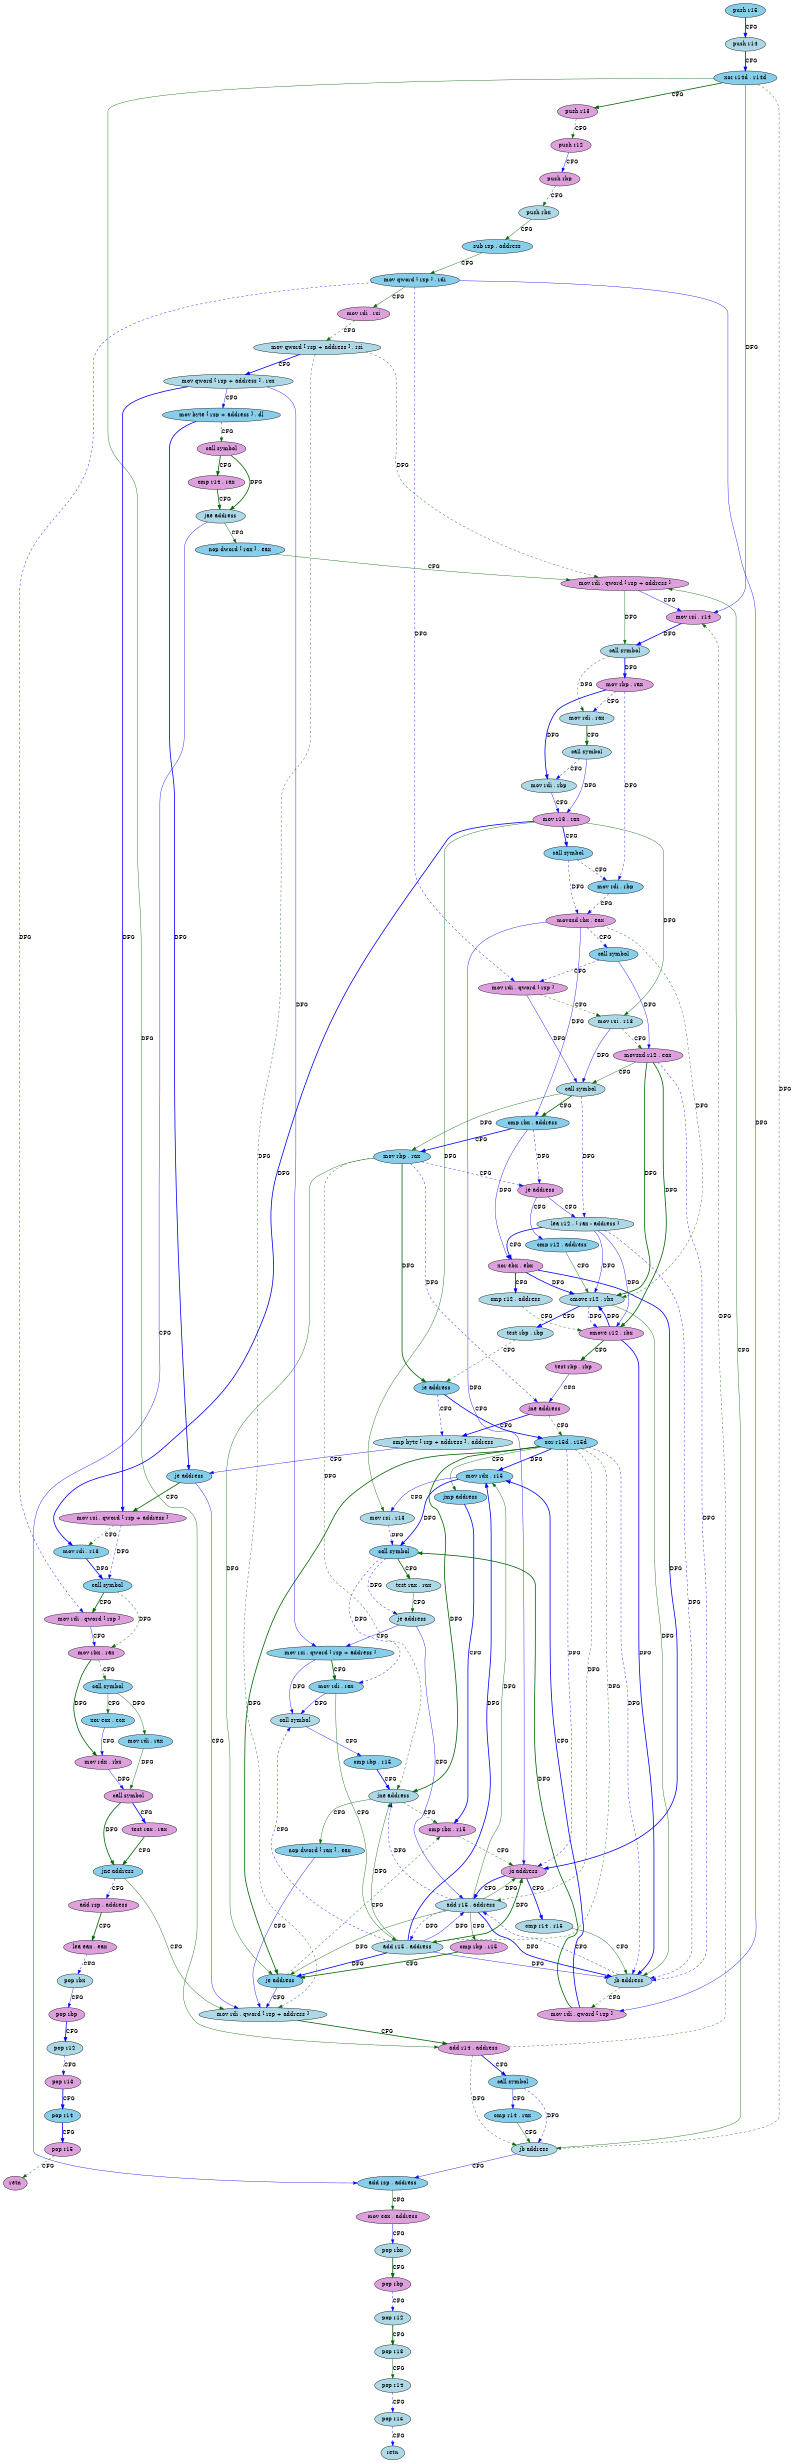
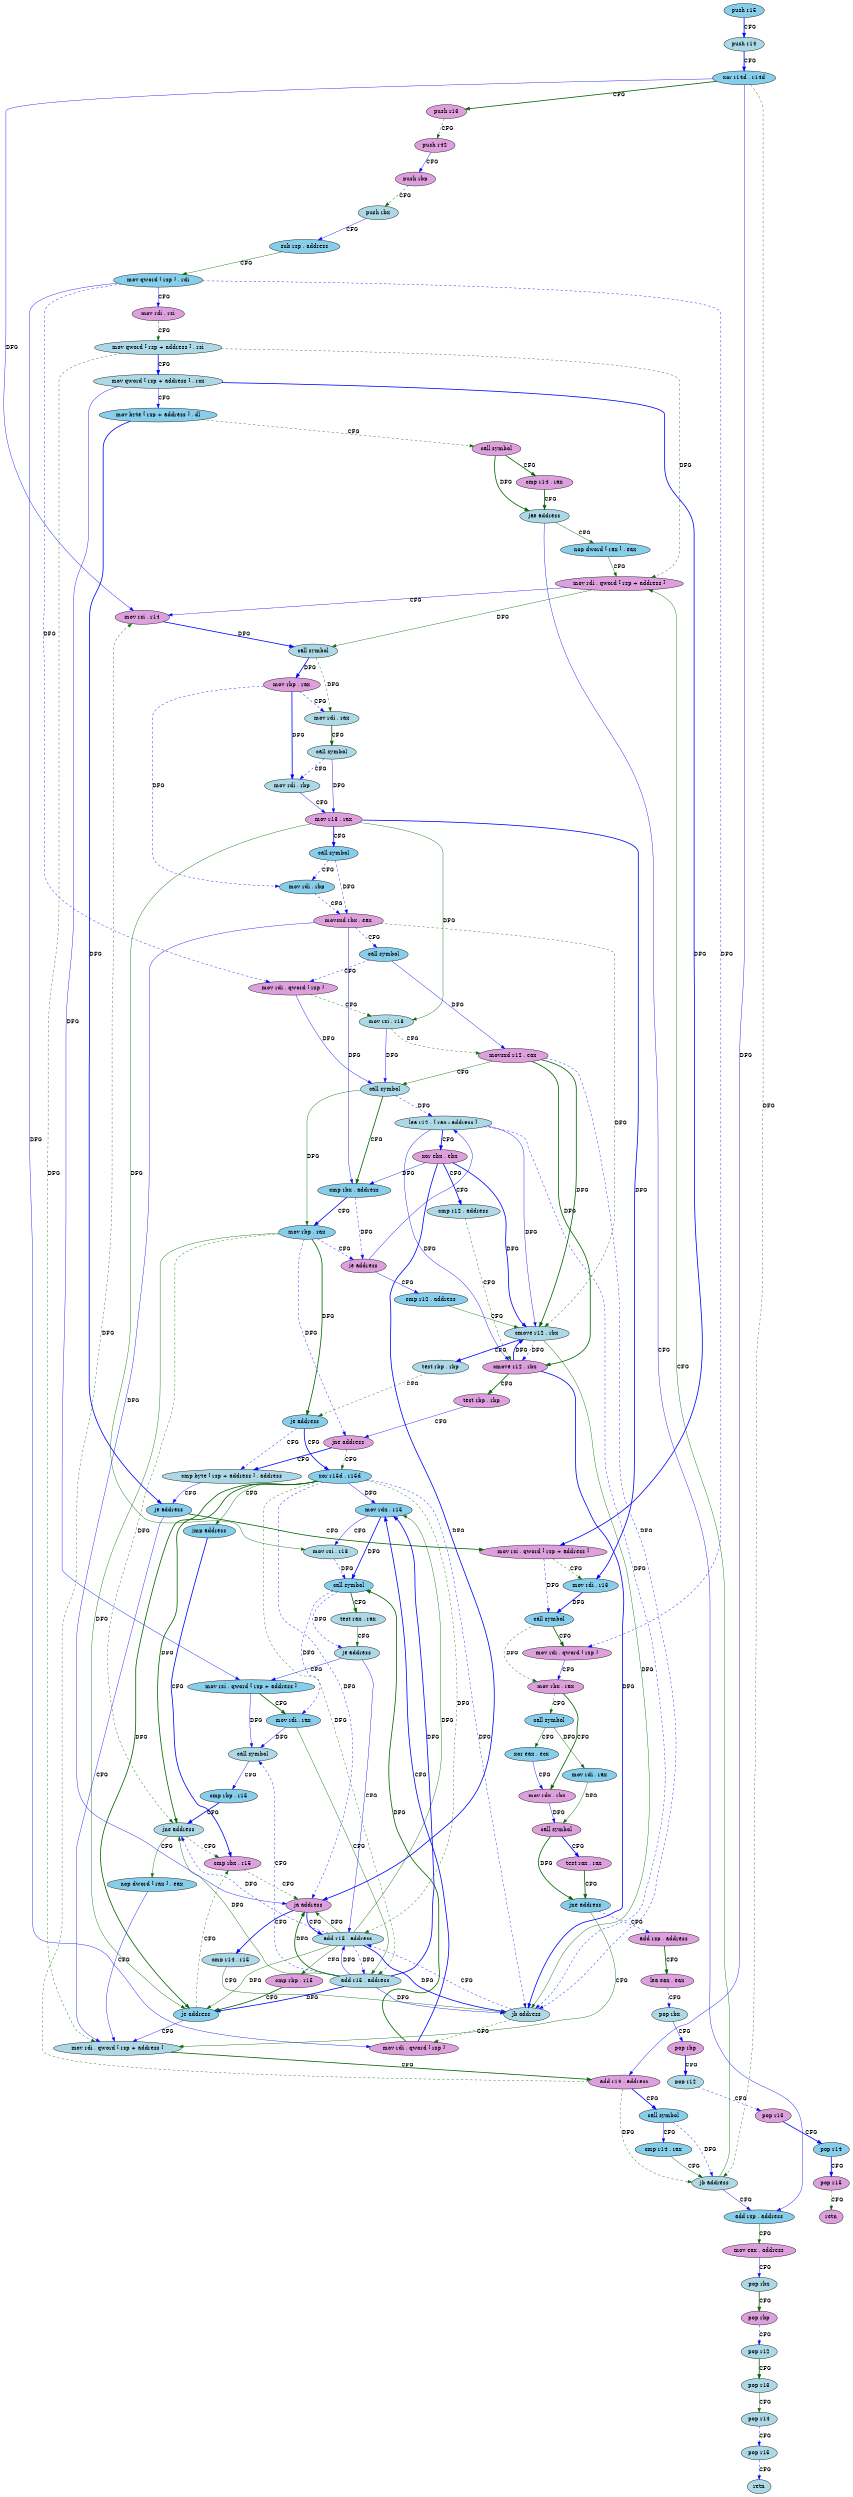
node "push r12": label "push r12" -> "push r42"
edge "push rbx" -> "sub rsp , address": color darkgreen -> blue
edge "mov qword [ rsp ] , rdi" -> "mov rdi , rsi": color darkgreen -> blue
edge "xor r14d , r14d" -> "add r14 , address": color darkgreen -> blue
edge "cmp rbx , address" -> "xor ebx , ebx": reversed
edge "xor r15d , r15d" -> "mov rdx , r15": style bold -> solid
edge "mov rbx , rax" -> "mov rdx , rbx": label "DFG" -> "CFG"
node "xor ecx , ecx": label "xor ecx , ecx" -> "xor eax , ecx"
